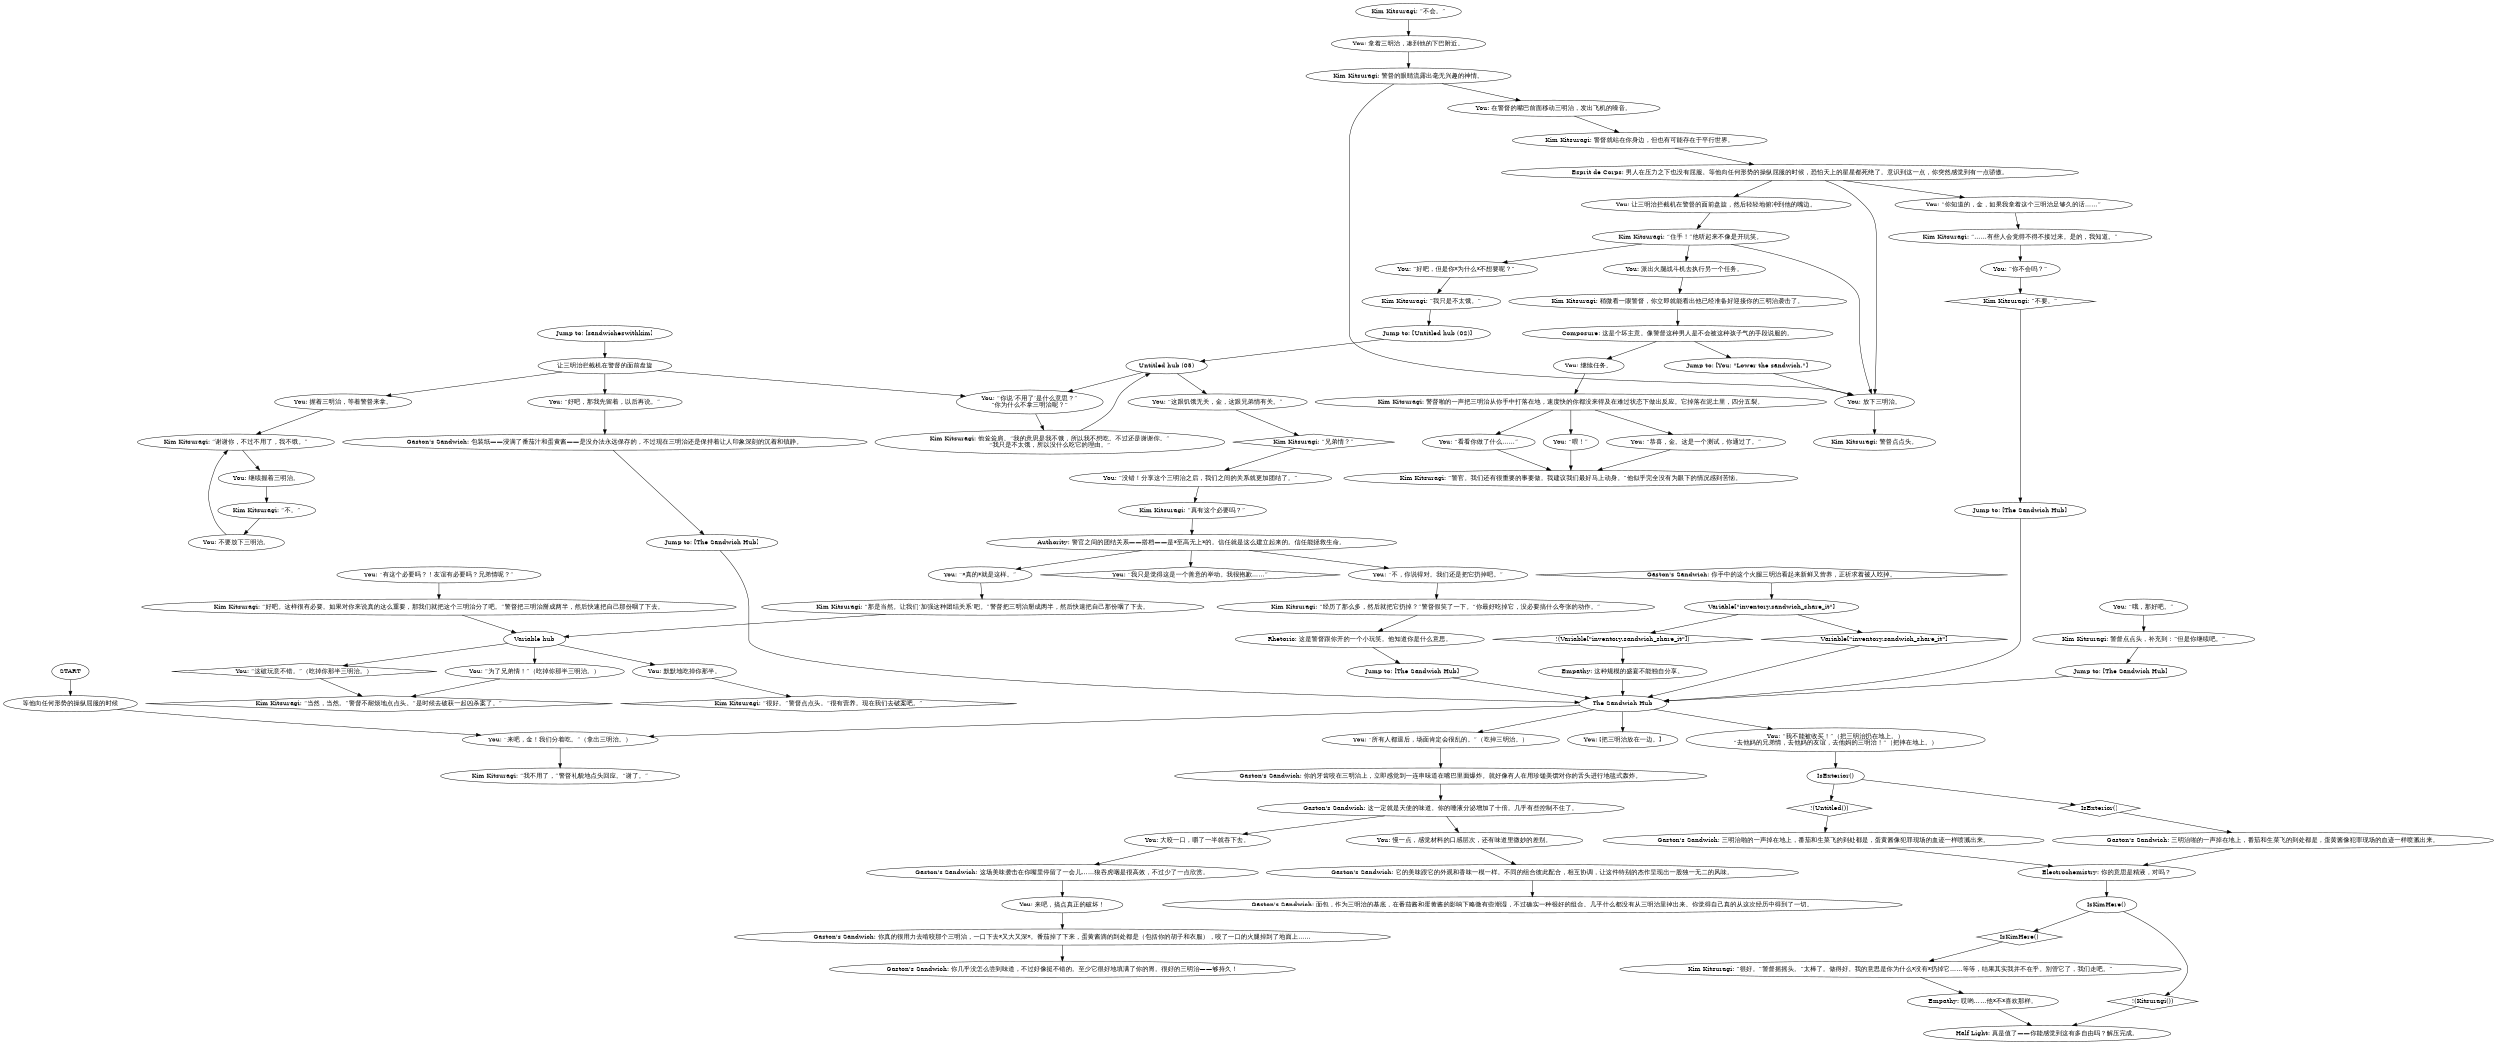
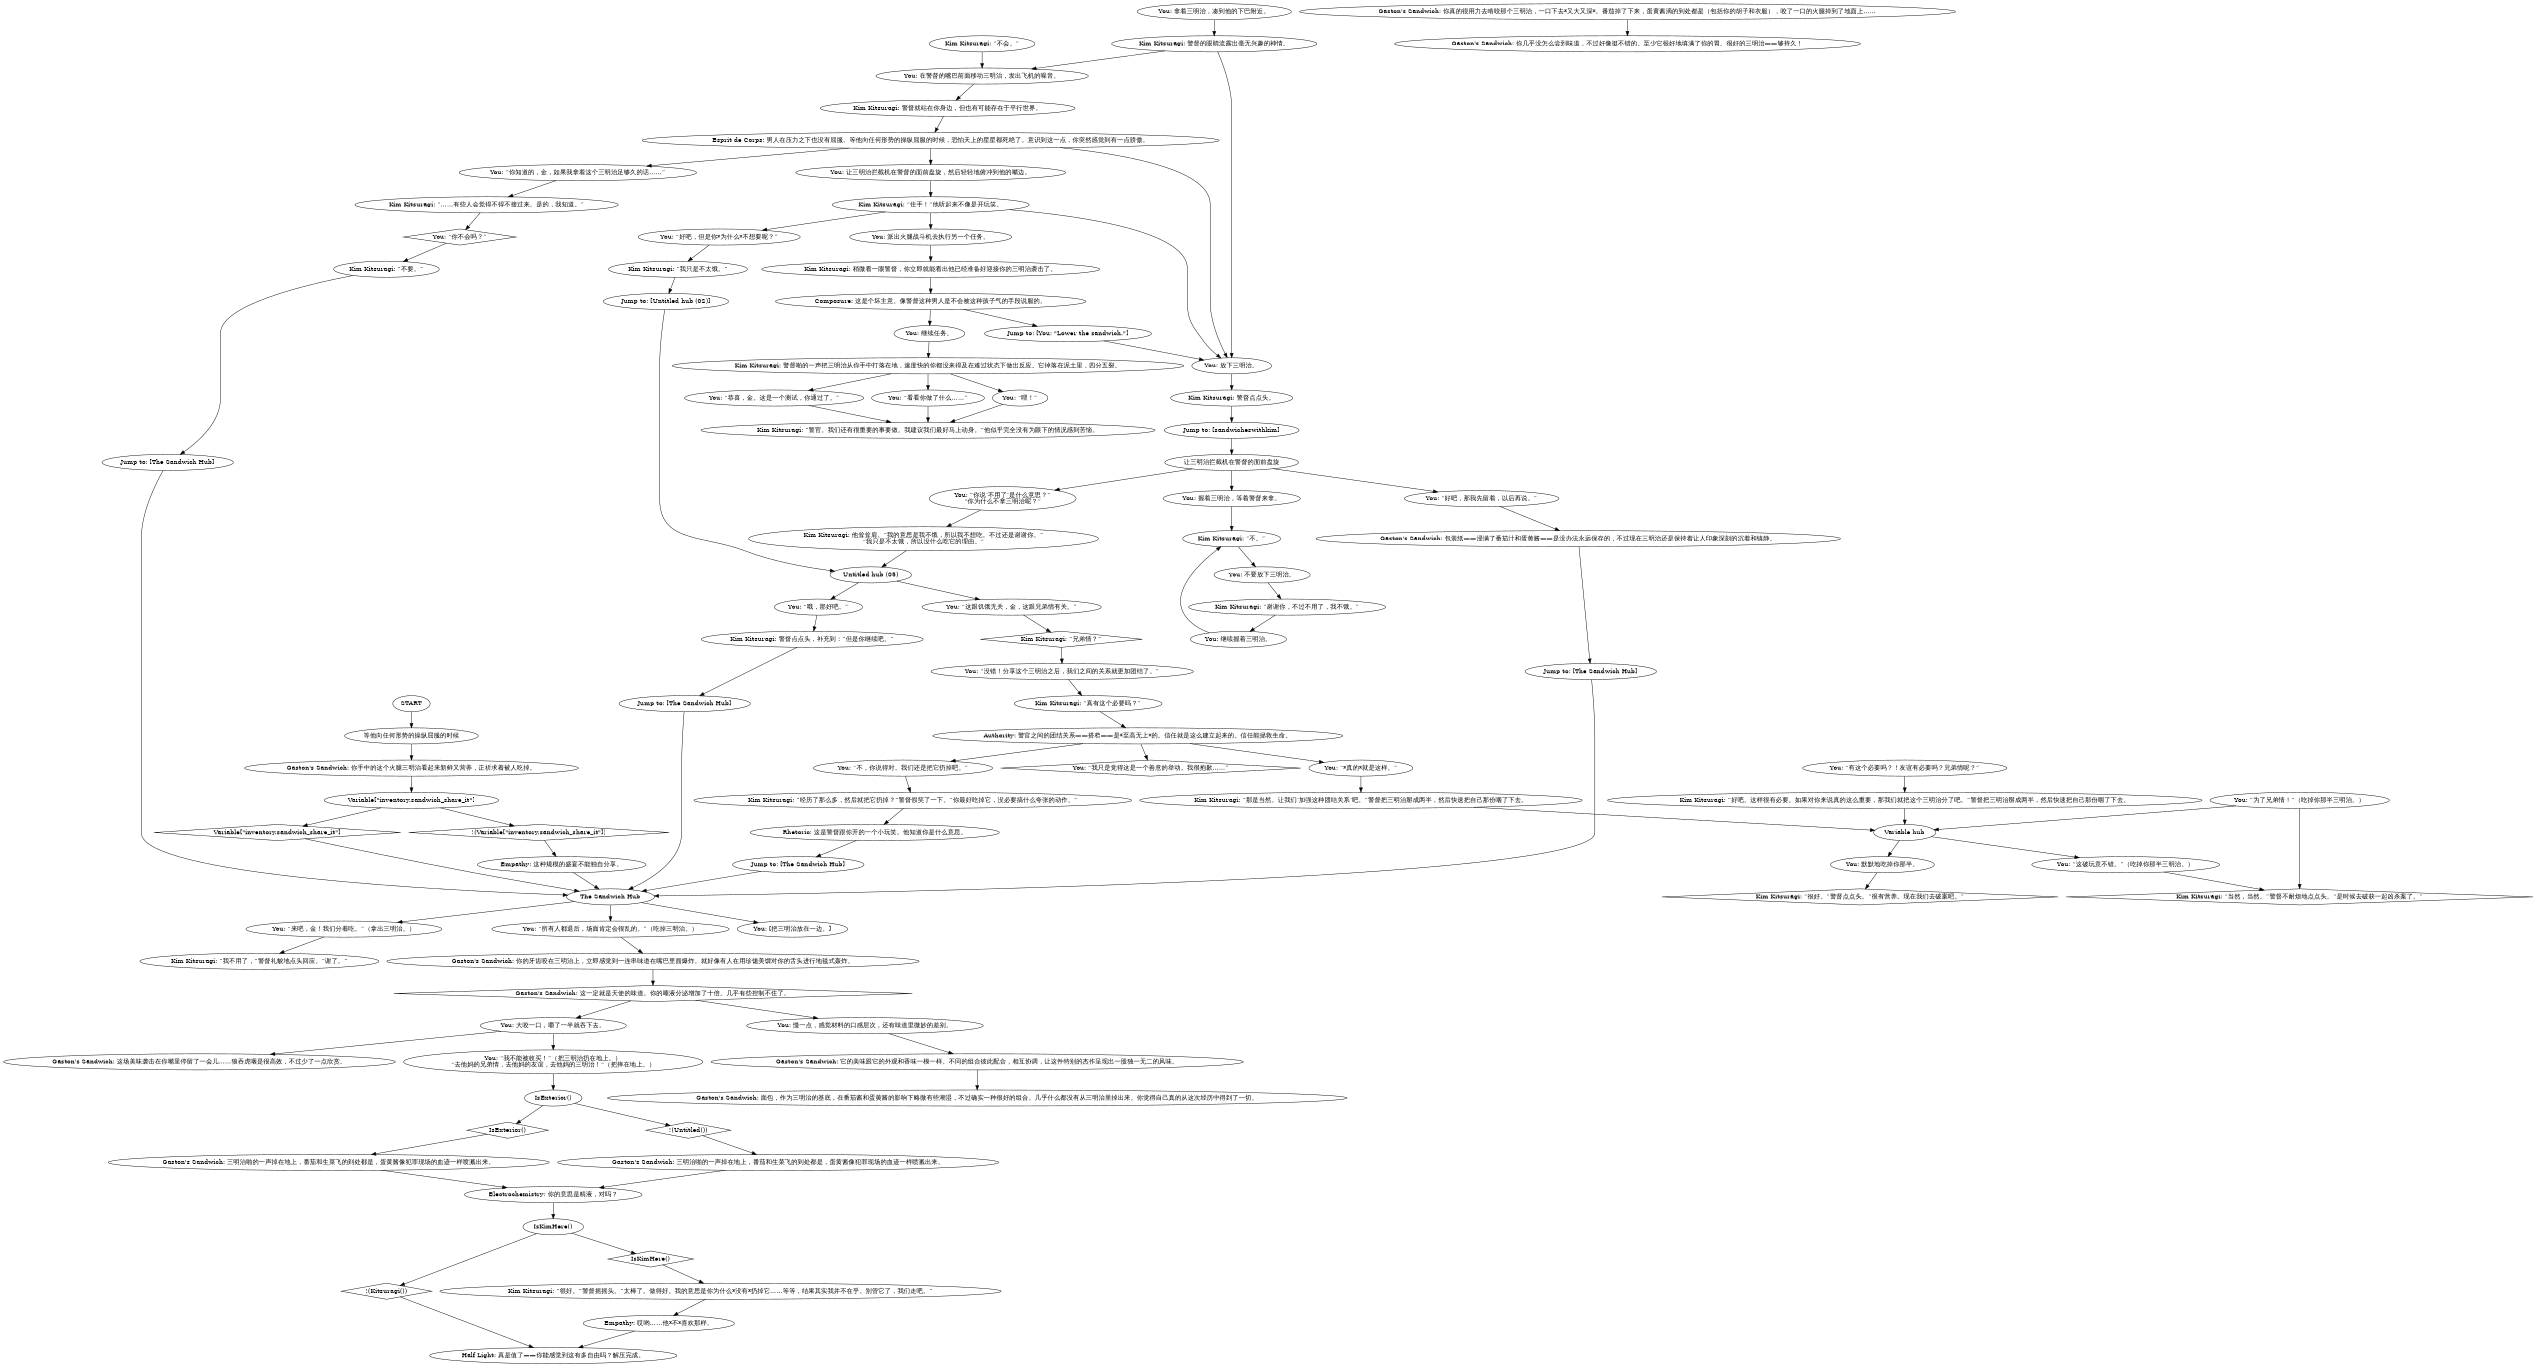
edge "Kim Kitsuragi: “不会。”" -> "You: 拿着三明治，凑到他的下巴附近。": now "Kim Kitsuragi: “不会。”" -> "You: 在警督的嘴巴前面移动三明治，发出飞机的噪音。"
node "You: “你不会吗？”": shape ellipse -> diamond
node "Kim Kitsuragi: “不要。”": shape diamond -> ellipse
edge "Untitled hub (05)" -> "You: “你说‘不用了’是什么意思？” “你为什么不拿三明治呢？”": now "Untitled hub (05)" -> "You: “哦，那好吧。”"
edge "Kim Kitsuragi: 警督点点头。" -> "Jump to: [sandwicheswithkim]": added
edge "You: 握着三明治，等着警督来拿。" -> "Kim Kitsuragi: “谢谢你，不过不用了，我不饿。”": now "You: 握着三明治，等着警督来拿。" -> "Kim Kitsuragi: “不。”"
node "Gaston's Sandwich: 你手中的这个火腿三明治看起来新鲜又营养，正祈求着被人吃掉。": shape diamond -> ellipse
edge "Variable hub" -> "You: “为了兄弟情！”（吃掉你那半三明治。）": reversed
node "You: “这破玩意不错。”（吃掉你那半三明治。）": shape diamond -> ellipse
edge "The Sandwich Hub" -> "You: “我不能被收买！”（把三明治扔在地上。） “去他妈的兄弟情，去他妈的友谊，去他妈的三明治！”（把摔在地上。）": now "You: 大咬一口，嚼了一半就吞下去。" -> "You: “我不能被收买！”（把三明治扔在地上。） “去他妈的兄弟情，去他妈的友谊，去他妈的三明治！”（把摔在地上。）"
edge "等他向任何形势的操纵屈服的时候" -> "You: “来吧，金！我们分着吃。”（拿出三明治。）": now "等他向任何形势的操纵屈服的时候" -> "Gaston's Sandwich: 你手中的这个火腿三明治看起来新鲜又营养，正祈求着被人吃掉。"
node "Gaston's Sandwich: 这一定就是天使的味道。你的唾液分泌增加了十倍。几乎有些控制不住了。": shape ellipse -> diamond
node "You: 来吧，搞点真正的破坏！": removed
